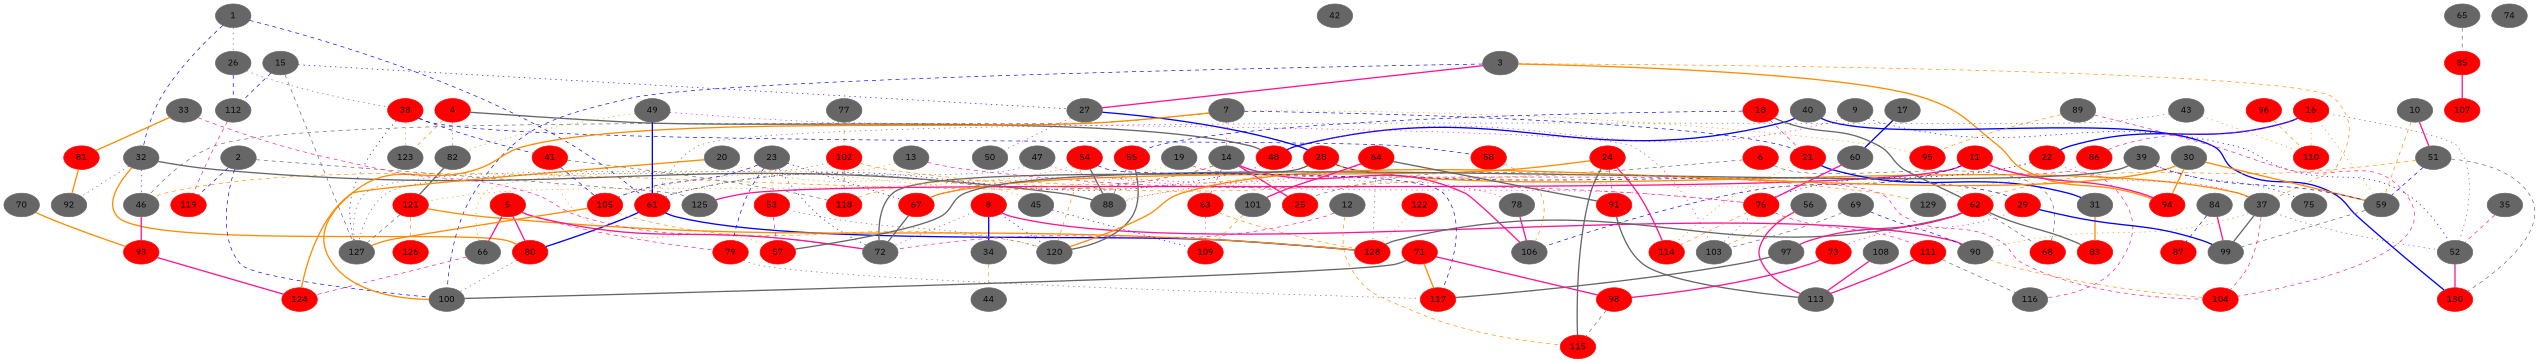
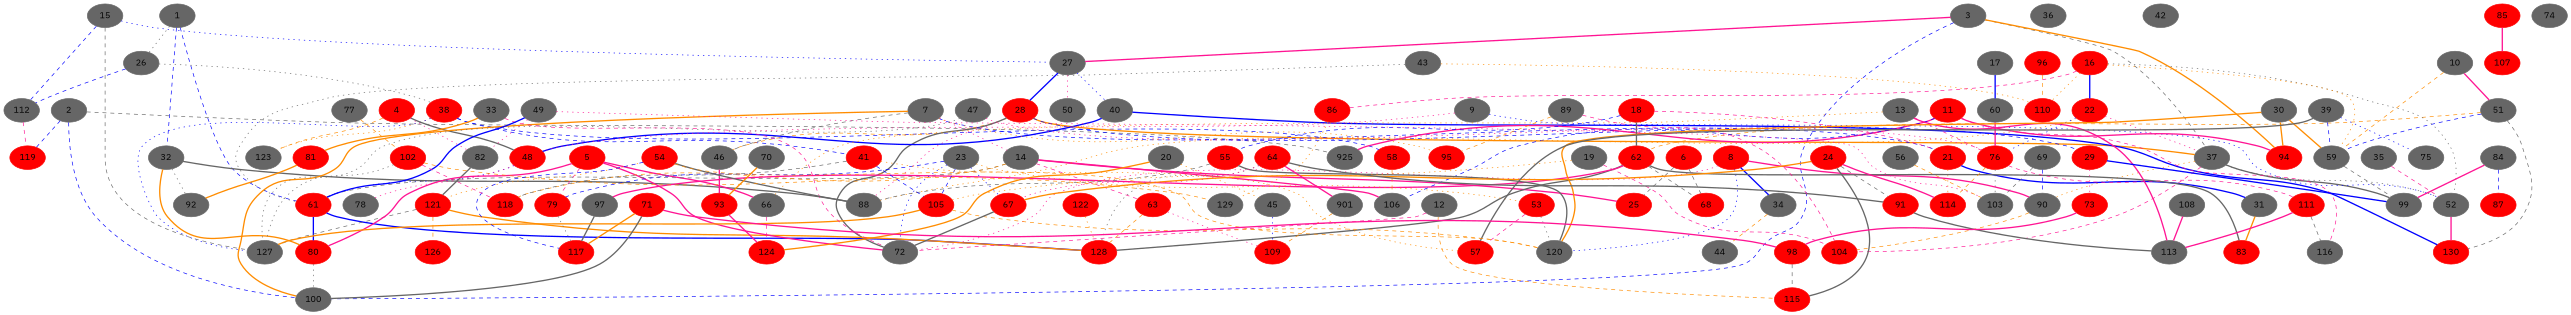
node "36": added
node "65": removed
edge "3" -- "37": color darkorange -> gray40
edge "27" -- "40": added
edge "49" -- "82": color darkorange -> deeppink
edge "32" -- "46": removed
node "125": label "125" -> "925"
node "101": label "101" -> "901"
edge "78" -- "106": removed
edge "56" -- "113": now "13" -- "113"
